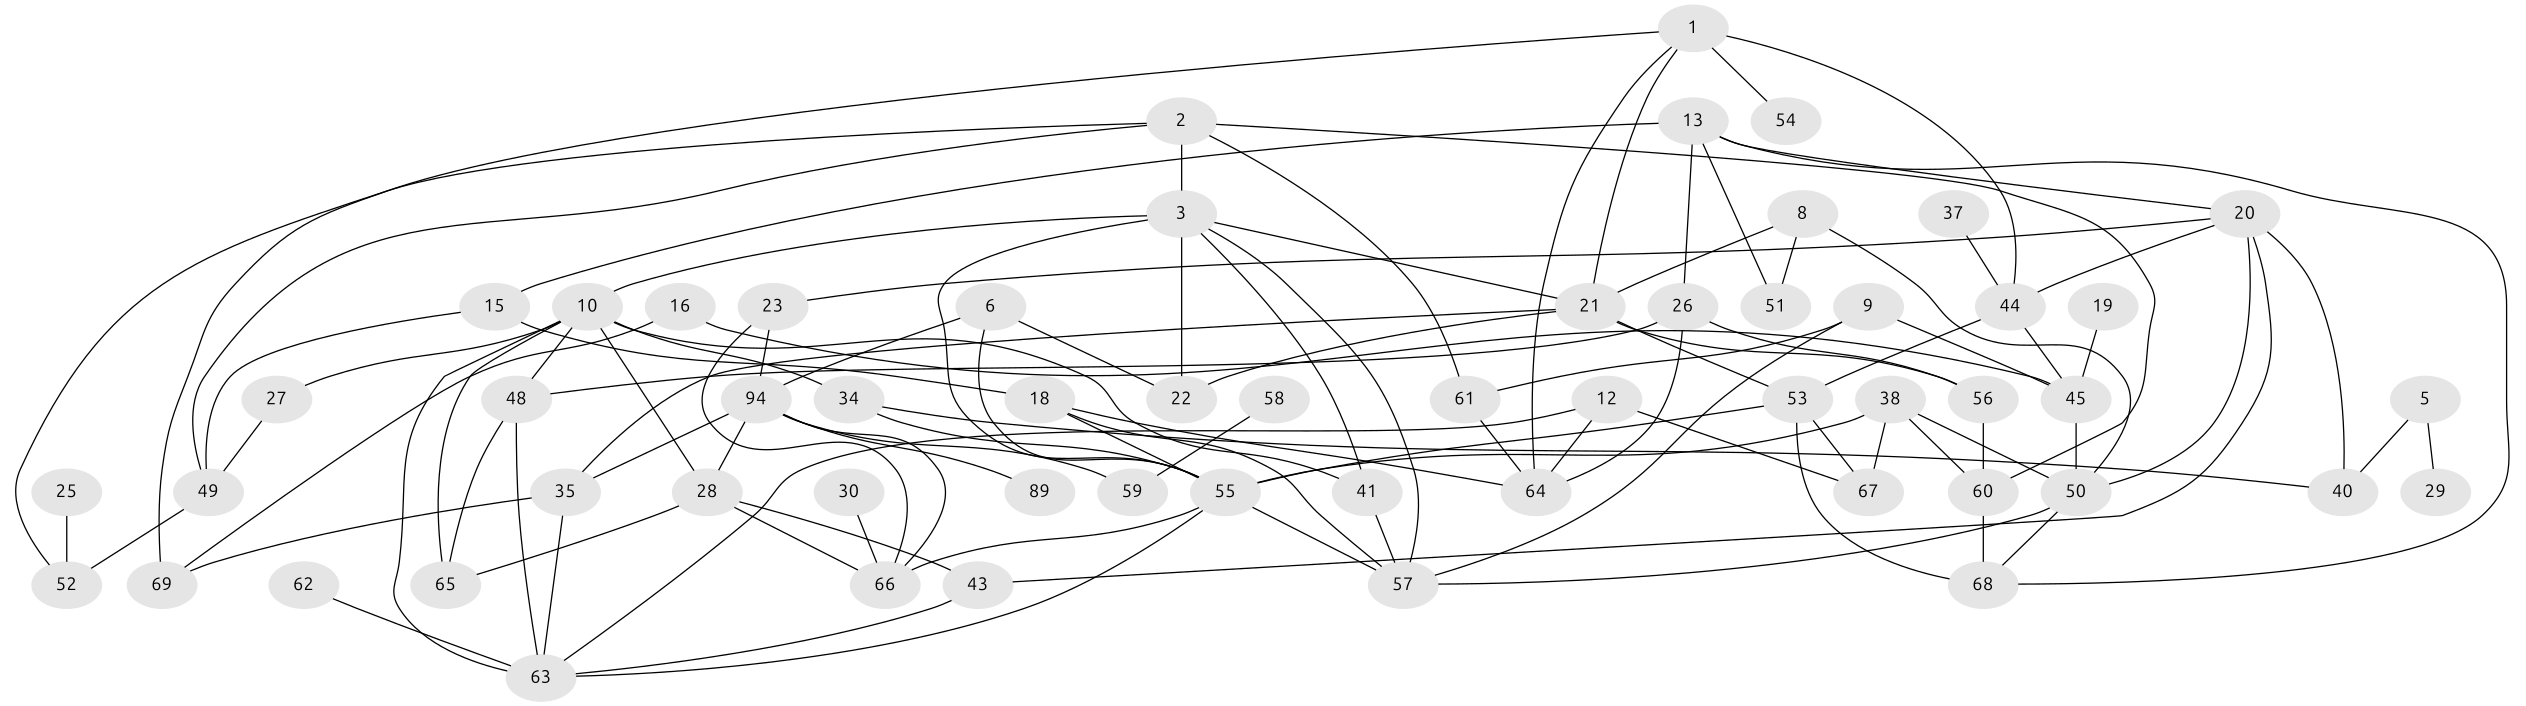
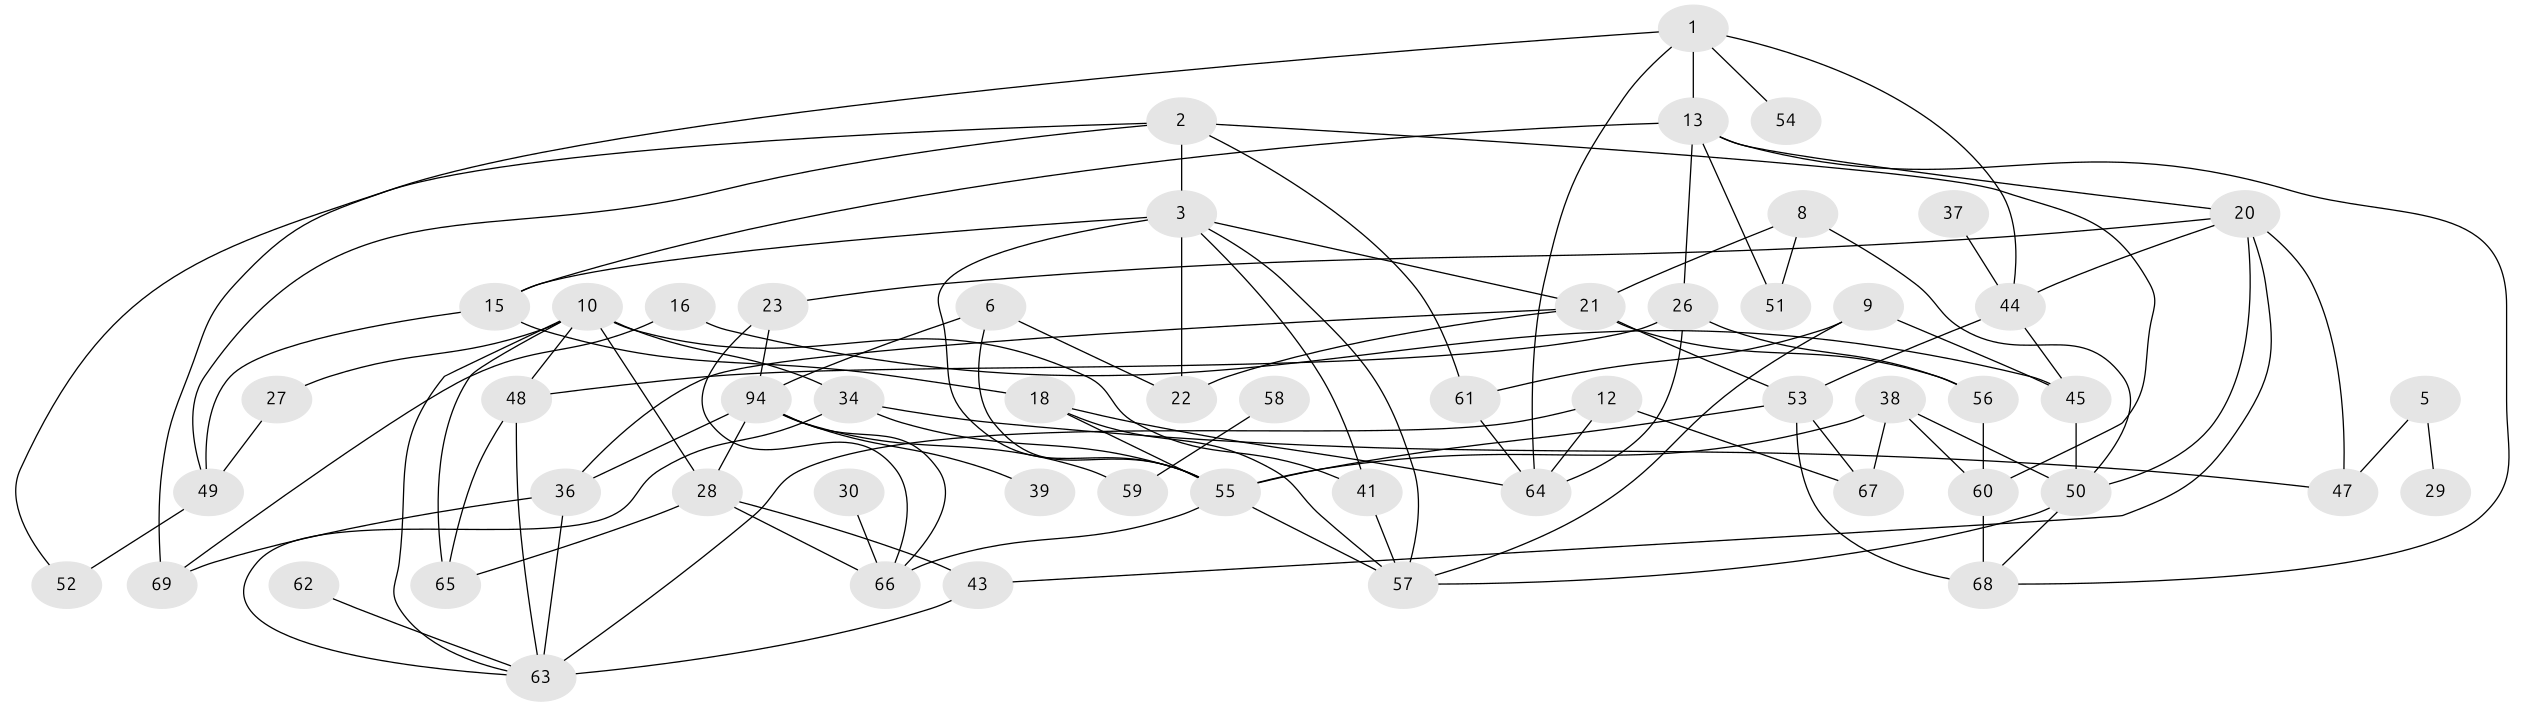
edge "1" -- "21": now "1" -- "13"
edge "3" -- "10": now "3" -- "15"
node "19": removed
node "25": removed
node "35": label "35" -> "36"
node "89": label "89" -> "39"
node "40": label "40" -> "47"
edge "55" -- "63": now "34" -- "63"
